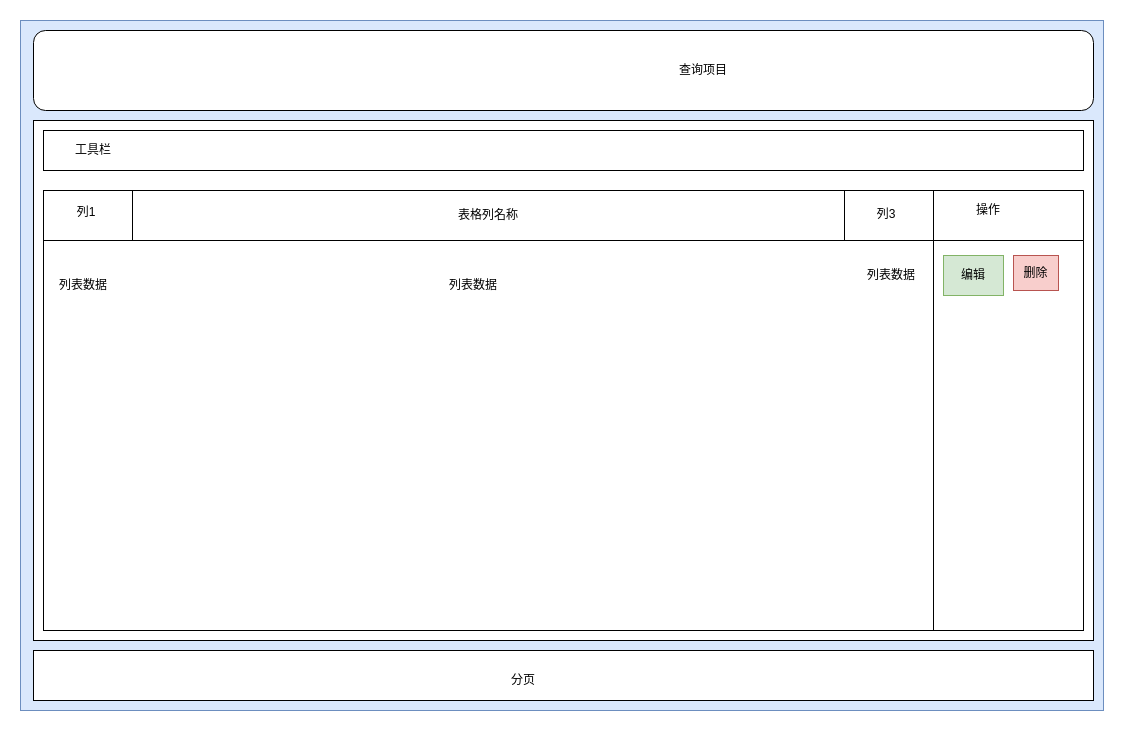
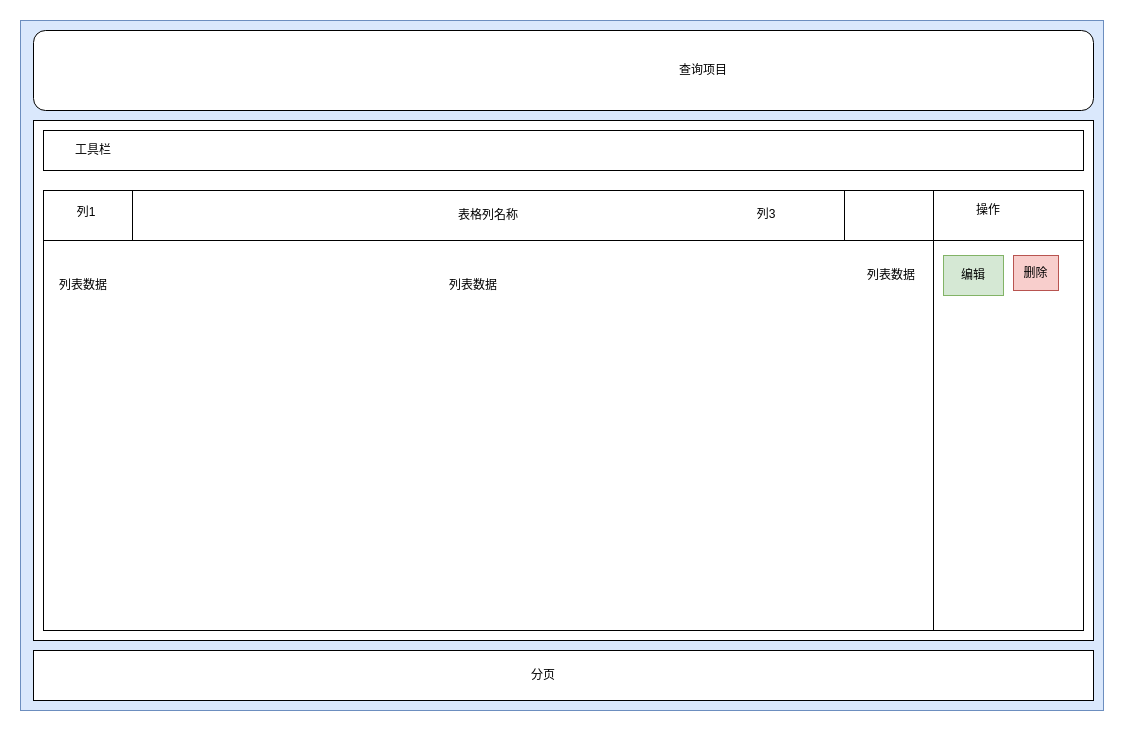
node "列3": moved (887, 215) -> (767, 215)
node "分页": moved (524, 681) -> (544, 676)
